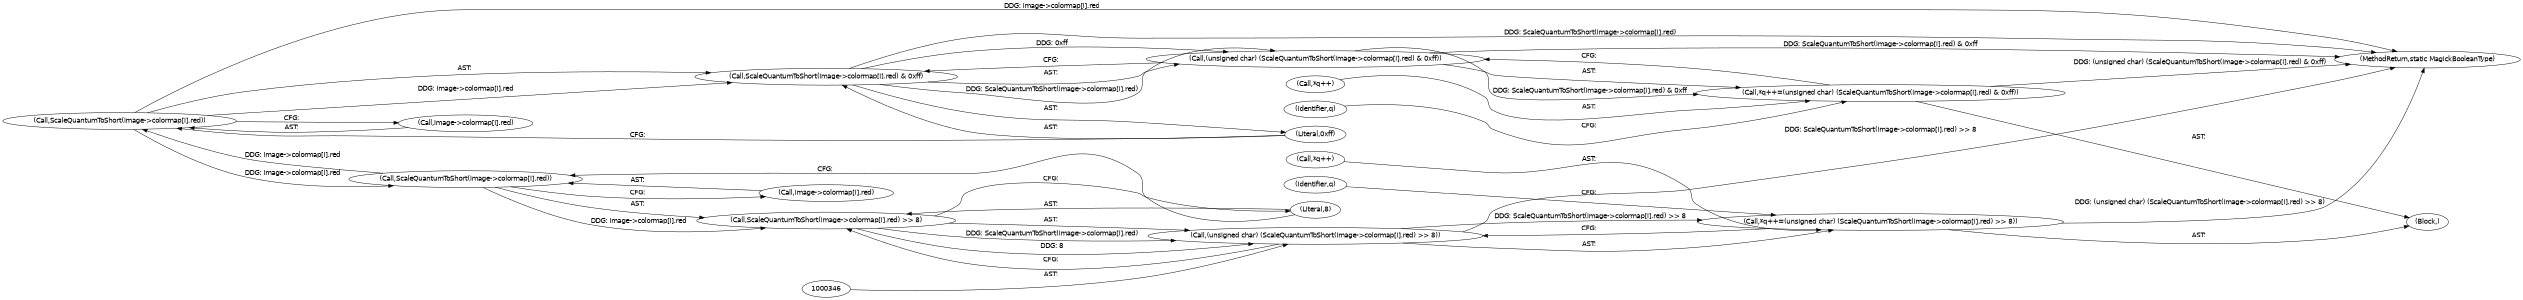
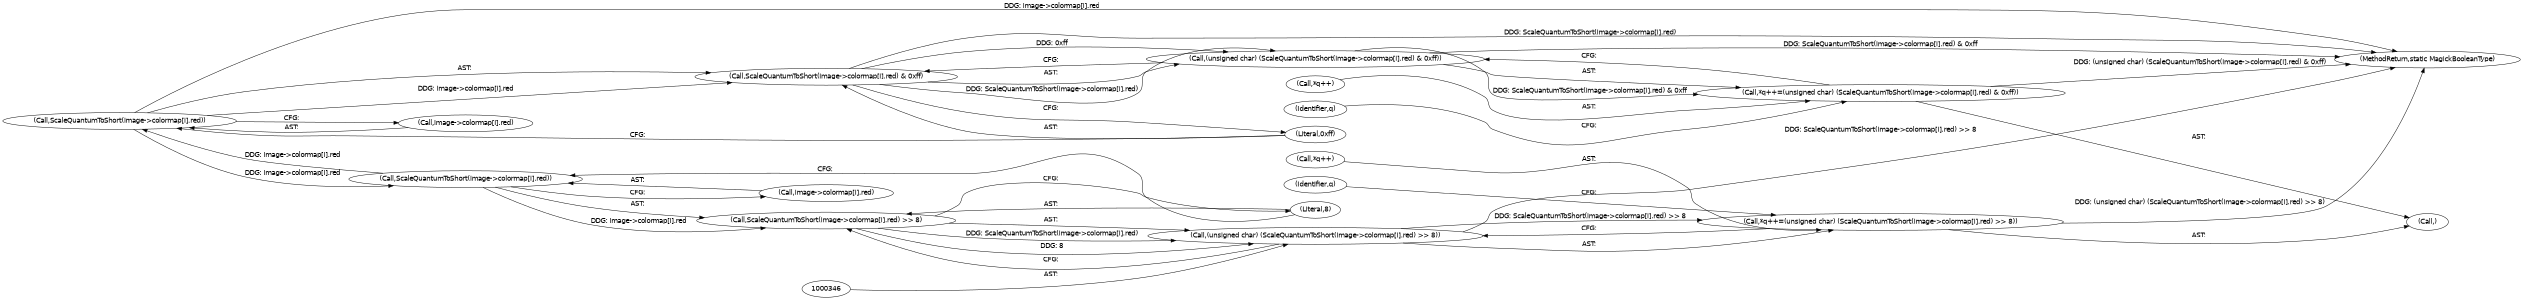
edge "(Call,ScaleQuantumToShort(image->colormap[i].red) & 0xff)" -> "(Literal,0xff)": label "AST: " -> "CFG: "
node "(Block,)": label "(Block,)" -> "(Call,)"
